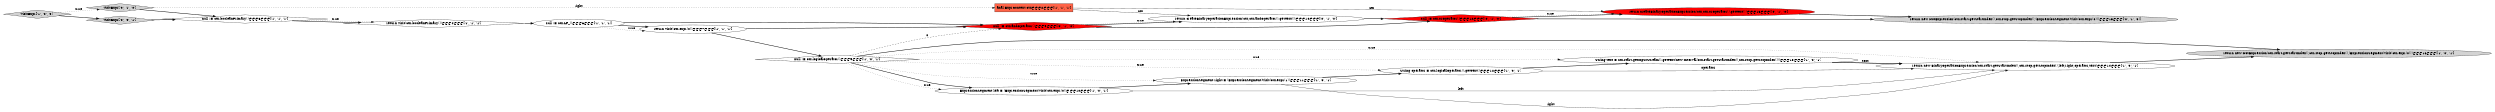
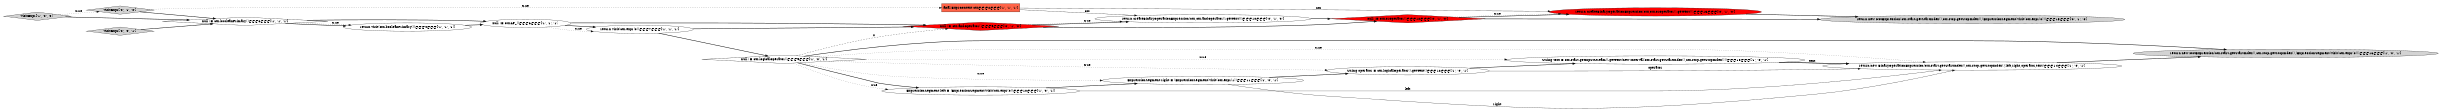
edge "visitExpr['0', '1', '0']" -> "final ExprContext ctx@@@2@@@['1', '1', '1']": label "right" -> "true"
edge "visitExpr['1', '0', '0']" -> "visitExpr['0', '0', '1']": now "visitExpr['1', '0', '0']" -> "null != ctx.booleanPrimary()@@@3@@@['1', '1', '1']"
edge "null != ctx.booleanPrimary()@@@3@@@['1', '1', '1']" -> "null != ctx.LP_()@@@6@@@['1', '1', '1']": added
node "return visit(ctx.booleanPrimary())@@@4@@@['1', '1', '1']": shape diamond -> ellipse
